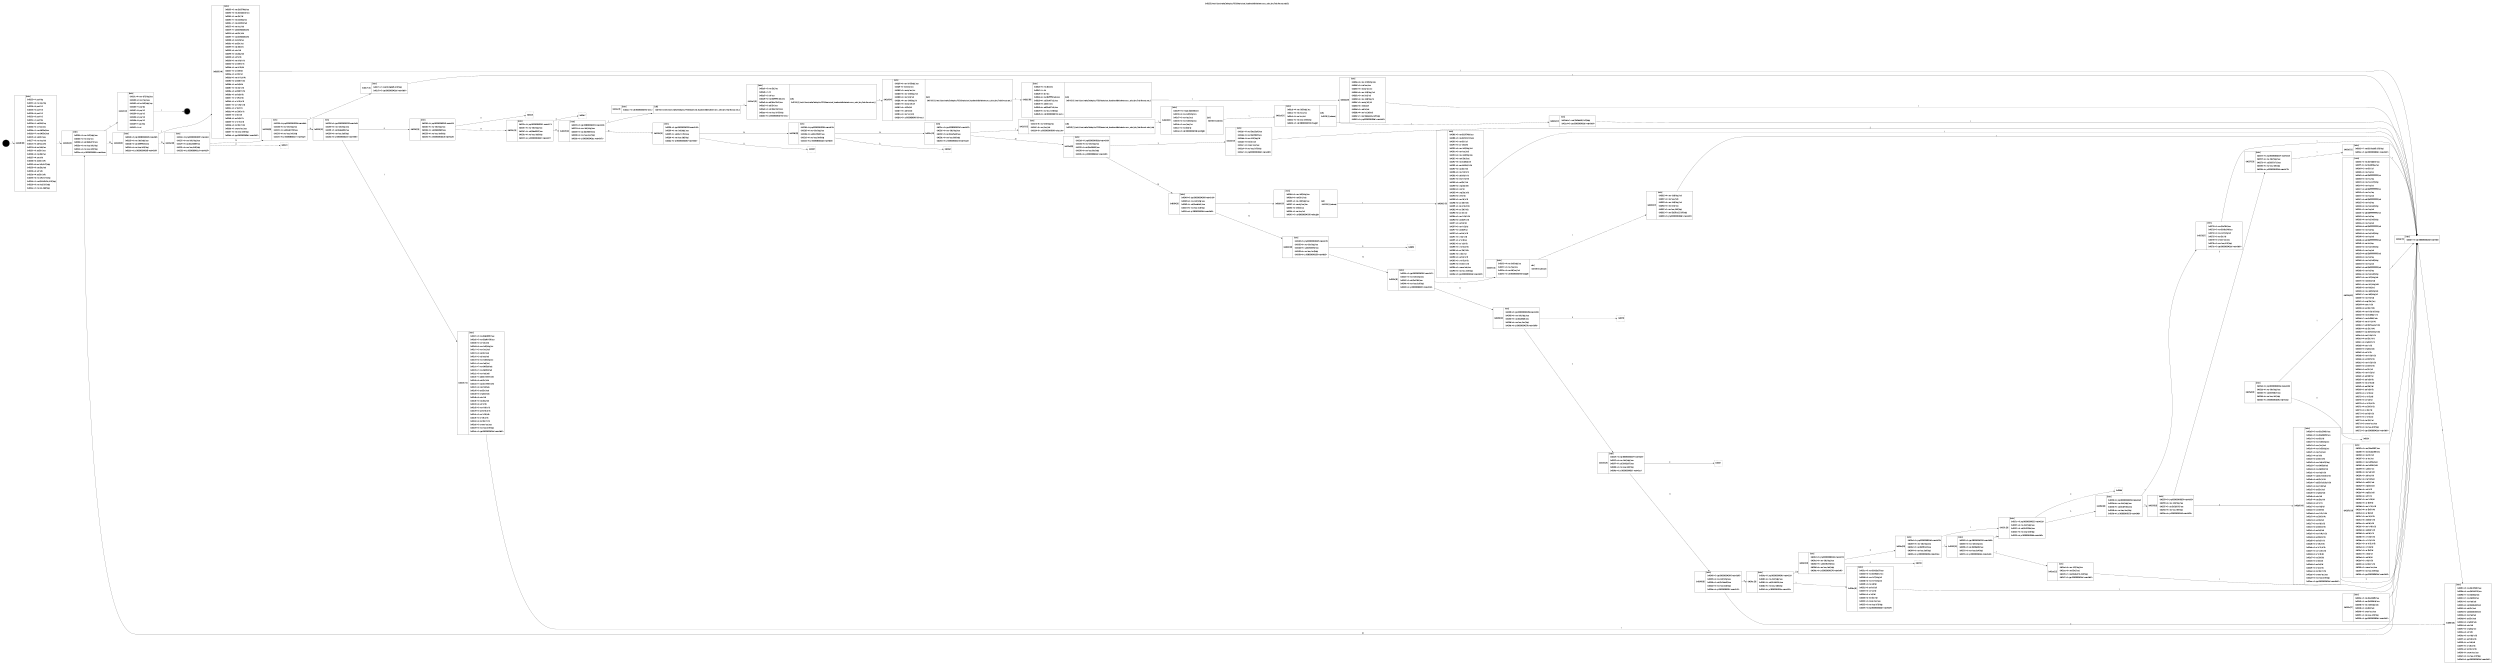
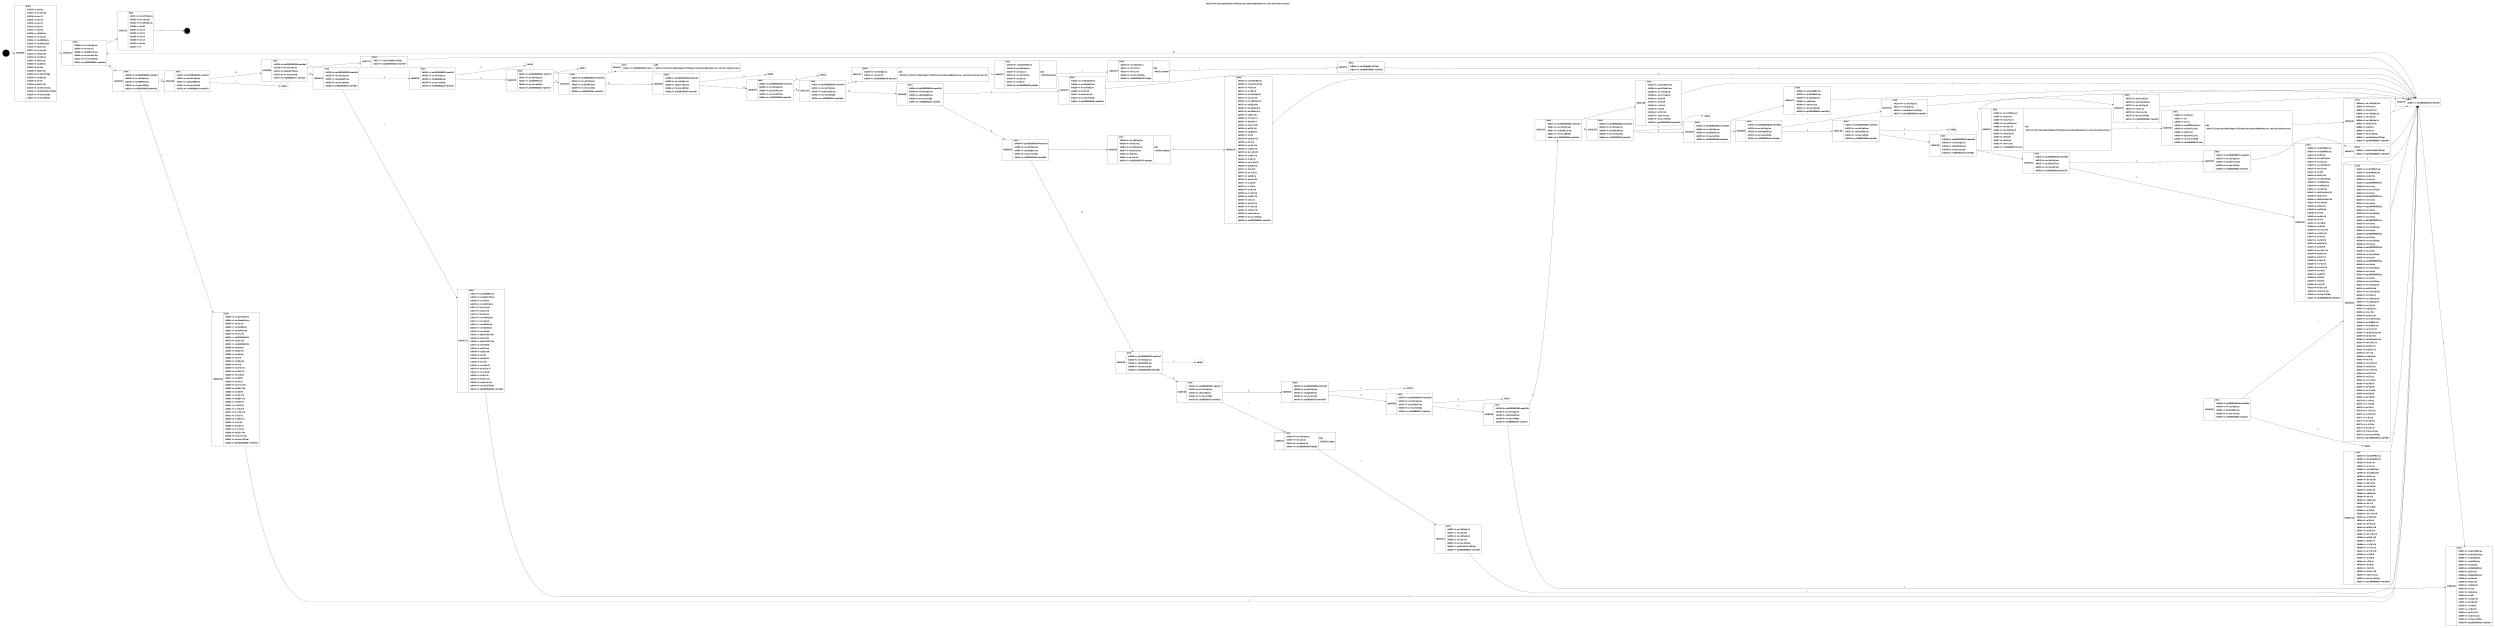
node "0x402ad1 [40]": removed
edge "0x4024e4 [28]" -> "0x40251c [28]": now "0x4024e4 [28]" -> "0x40283e [27]"
